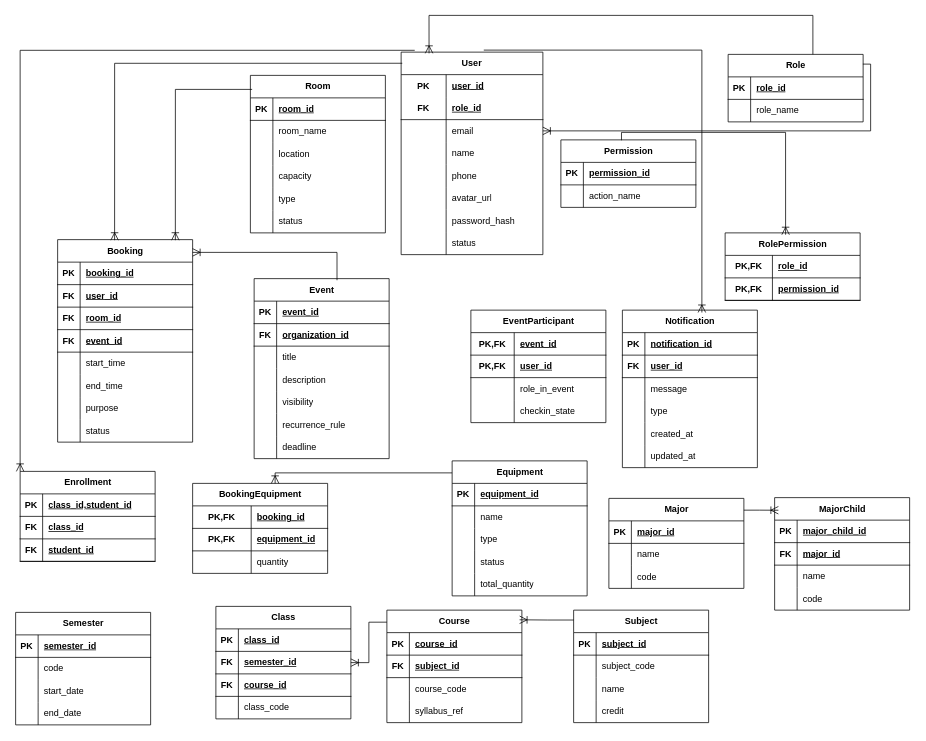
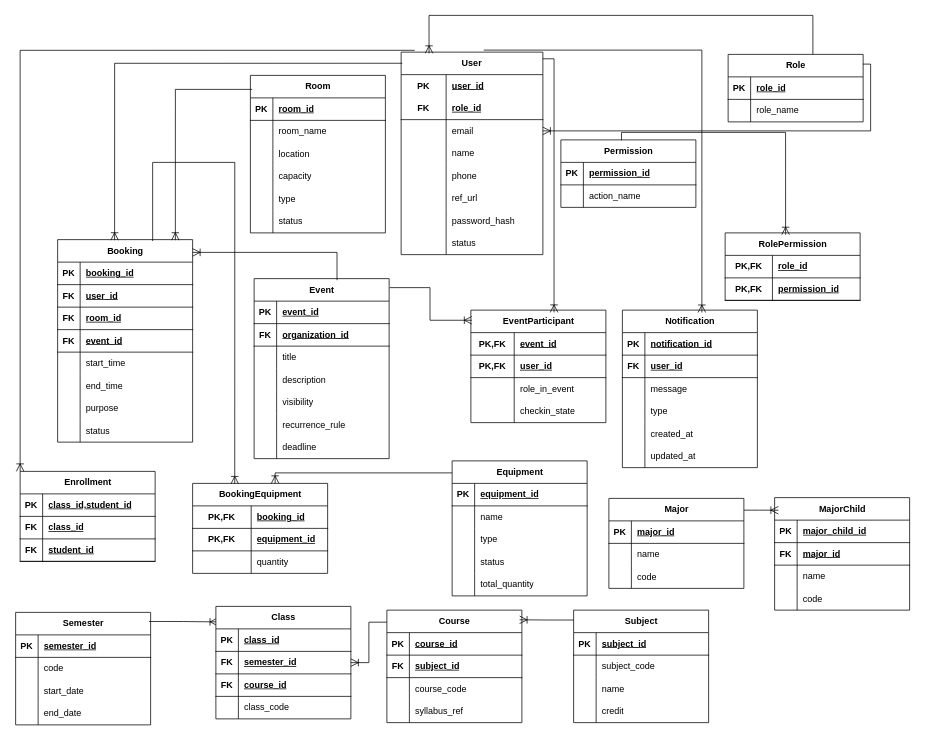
edge "User" -> "EventParticipant": added
node "avatar_url": label "avatar_url" -> "ref_url"
edge "Booking" -> "BookingEquipment": added
edge "Event" -> "EventParticipant": added
edge "Semester" -> "Class": added
